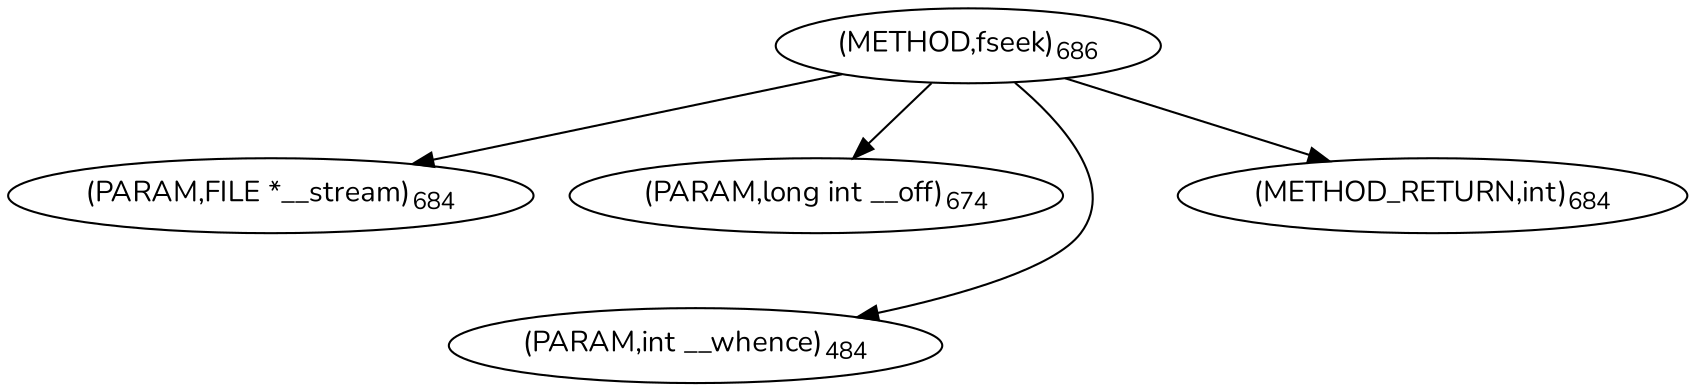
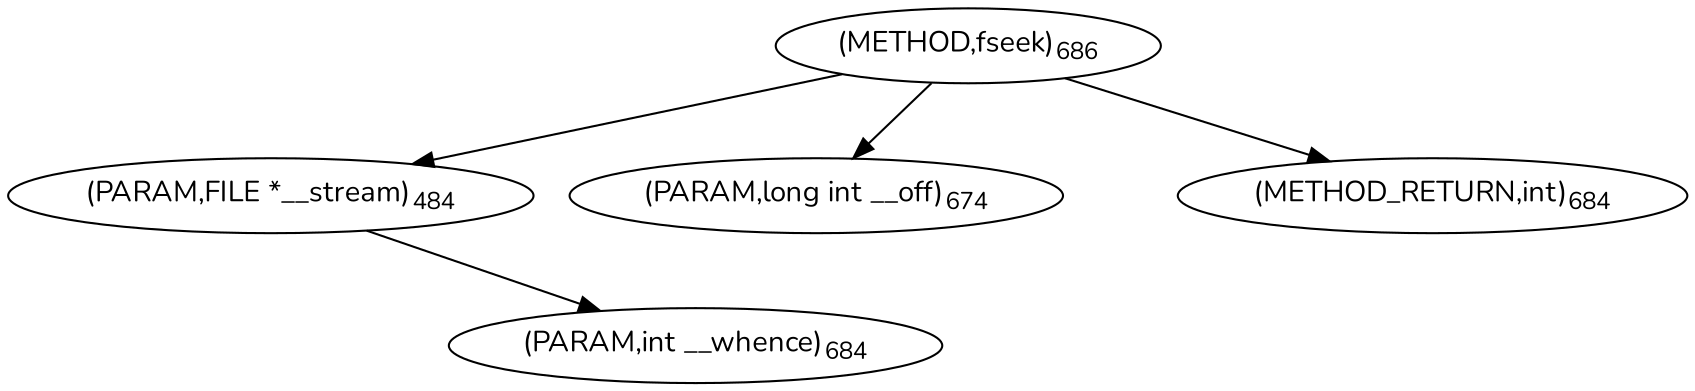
node "(PARAM,FILE *__stream)": text "684" -> "484"
edge "(METHOD,fseek)" -> "(PARAM,int __whence)": now "(PARAM,FILE *__stream)" -> "(PARAM,int __whence)"
node "(PARAM,int __whence)": text "484" -> "684"
